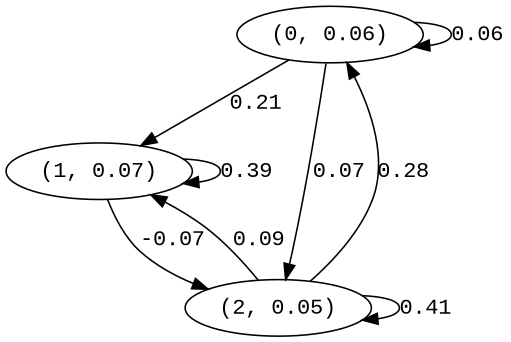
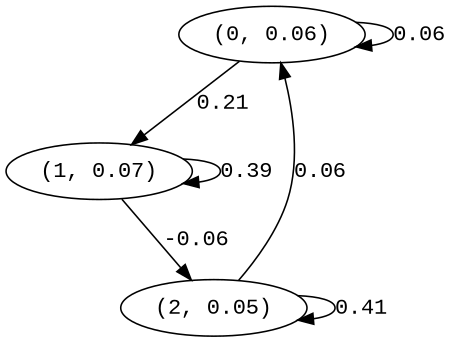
edge "(0, 0.06)" -> "(2, 0.05)": removed, label "0.07"
edge "(2, 0.05)" -> "(0, 0.06)": label "0.28" -> "0.06"
edge "(2, 0.05)" -> "(1, 0.07)": removed, label "0.09"
edge "(1, 0.07)" -> "(2, 0.05)": label "-0.07" -> "-0.06"
